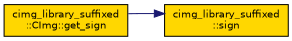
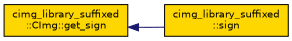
edge "cimg_library_suffixed ::CImg::get_sign" -> "cimg_library_suffixed ::sign": reversed
